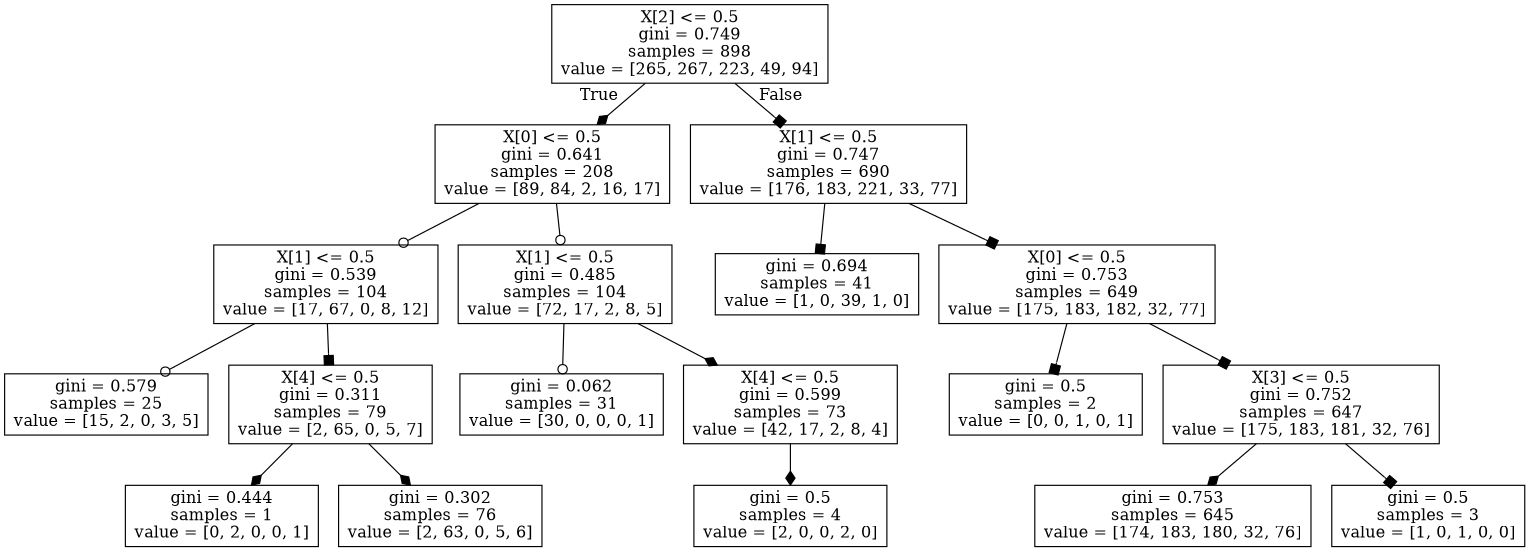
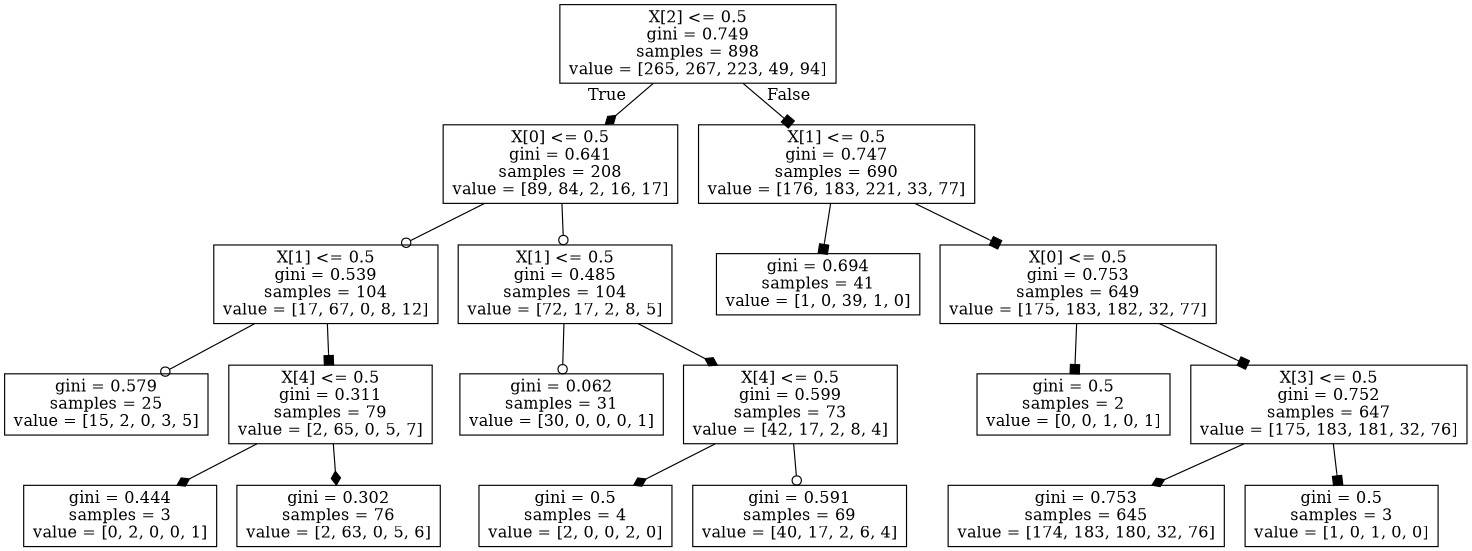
node "gini = 0.444 samples = 1 value = [0, 2, 0, 0, 1]": label "gini = 0.444 samples = 1 value = [0, 2, 0, 0, 1]" -> "gini = 0.444 samples = 3 value = [0, 2, 0, 0, 1]"
node "gini = 0.591 samples = 69 value = [40, 17, 2, 6, 4]": added
